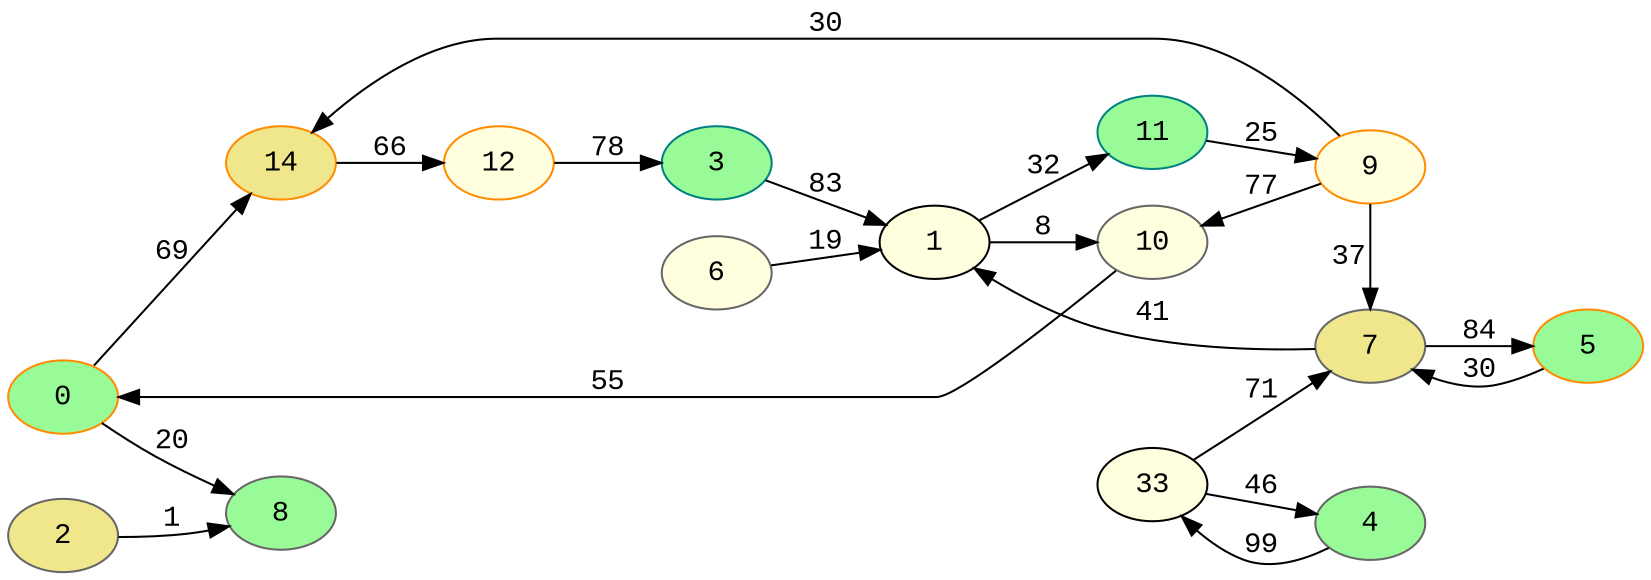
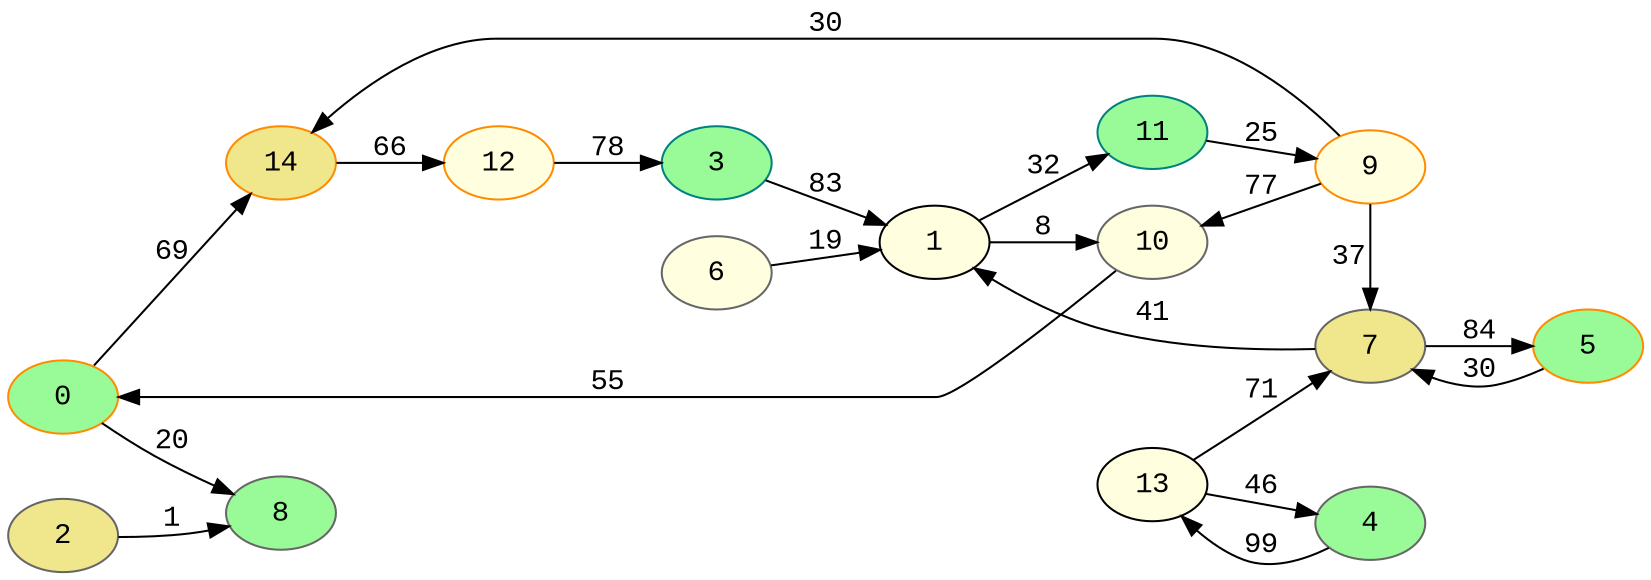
node "33": label "33" -> "13"
